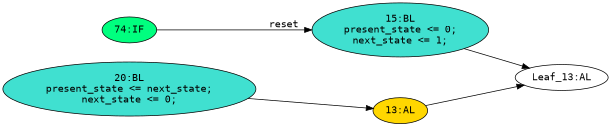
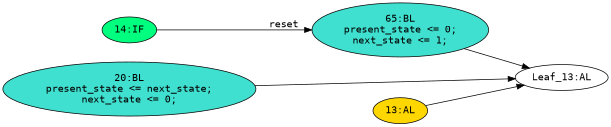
node "74:IF": label "74:IF" -> "14:IF"
node "15:BL present_state <= 0; next_state <= 1;": label "15:BL present_state <= 0; next_state <= 1;" -> "65:BL present_state <= 0; next_state <= 1;"
edge "20:BL present_state <= next_state; next_state <= 0;" -> "13:AL": now "20:BL present_state <= next_state; next_state <= 0;" -> "Leaf_13:AL"
